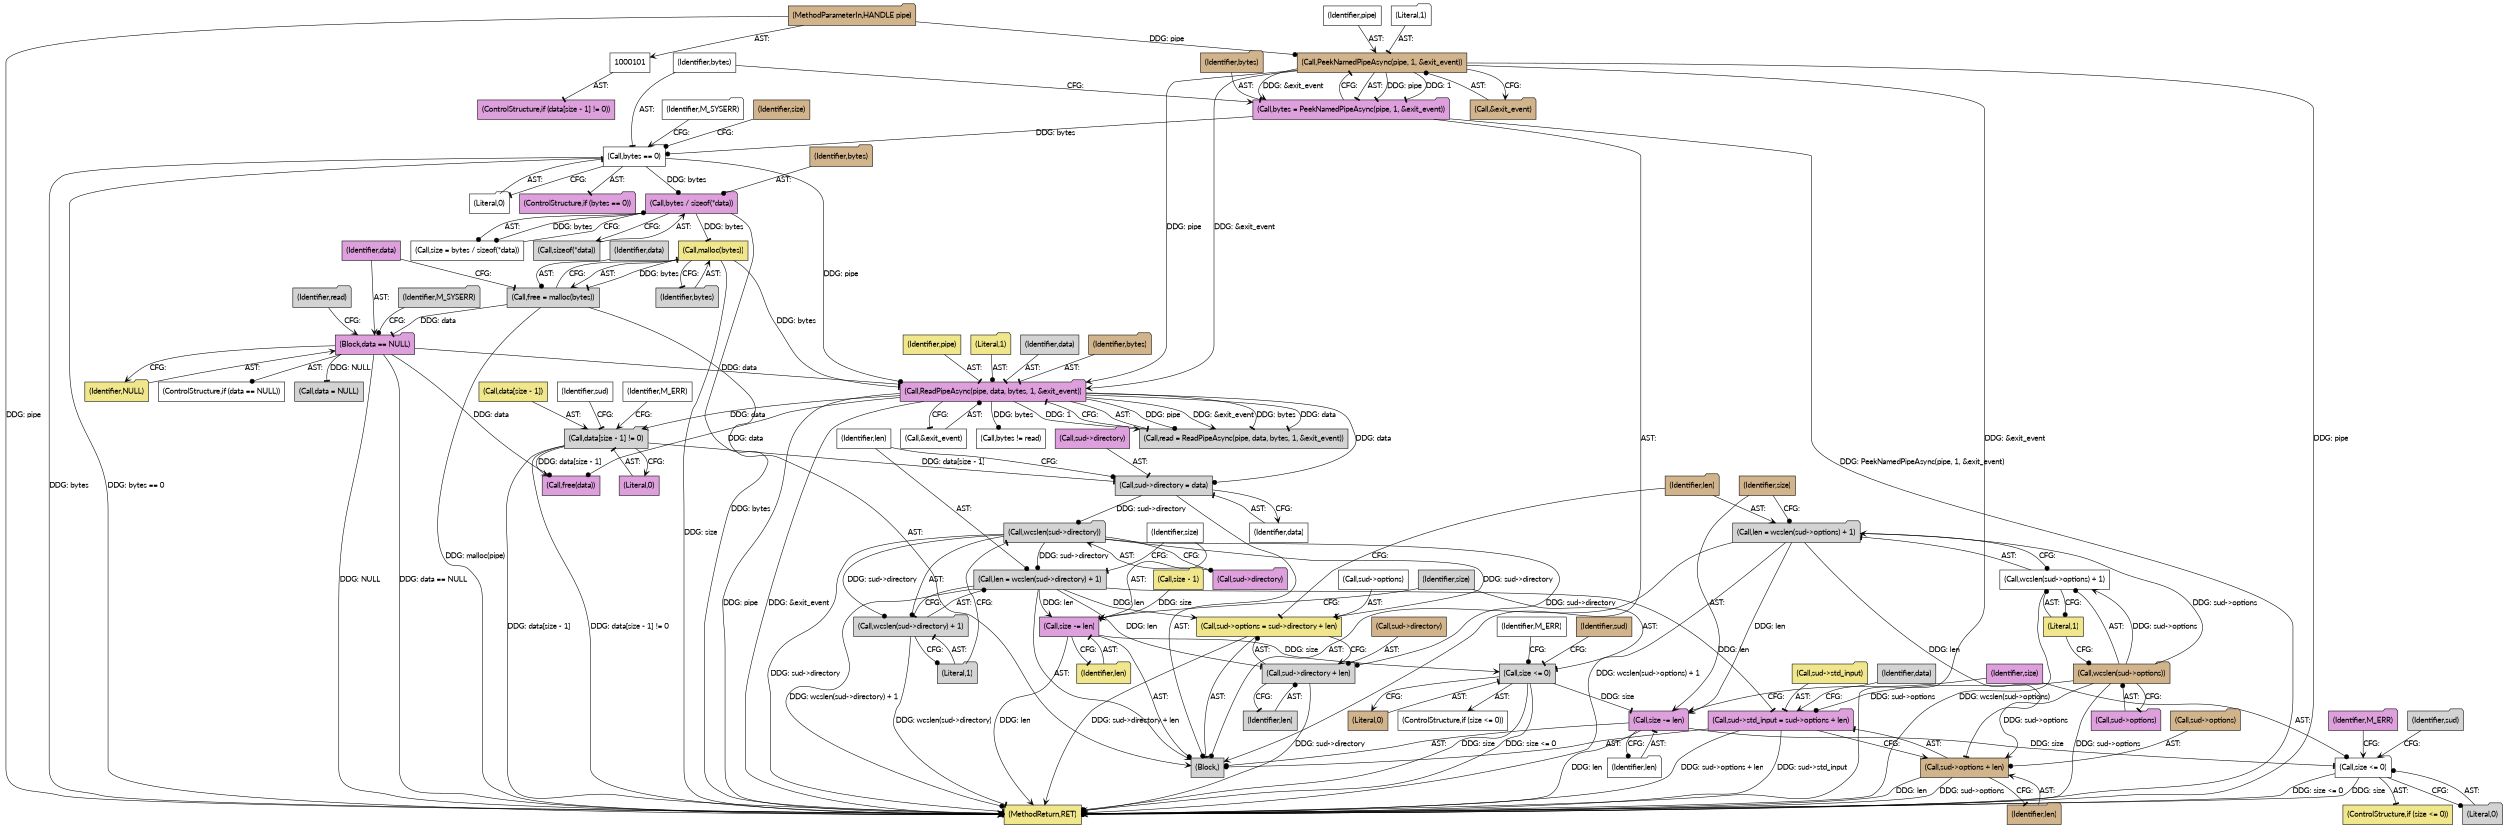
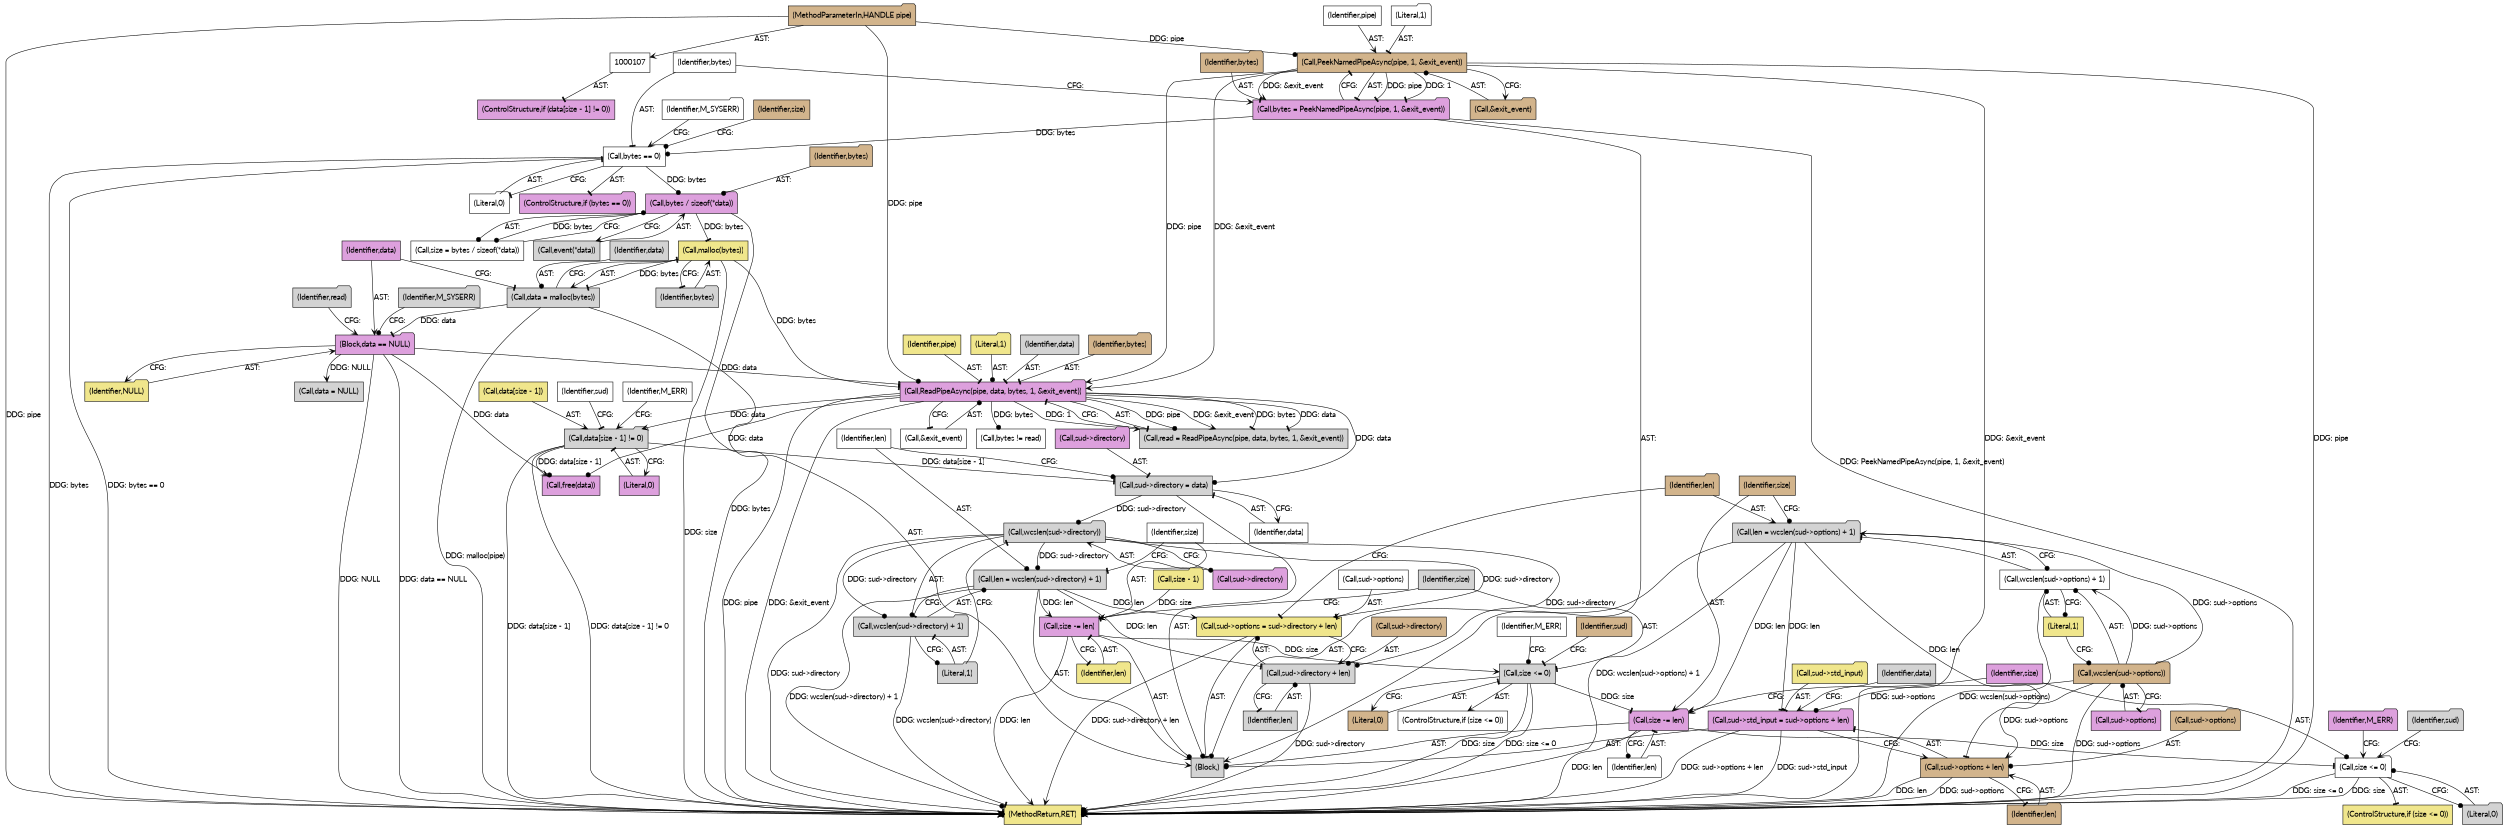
node "1000101": label "1000101" -> "1000107"
edge "(Call,bytes == 0)" -> "(Call,ReadPipeAsync(pipe, data, bytes, 1, &exit_event))": now "(MethodParameterIn,HANDLE pipe)" -> "(Call,ReadPipeAsync(pipe, data, bytes, 1, &exit_event))"
node "(Call,sizeof(*data))": label "(Call,sizeof(*data))" -> "(Call,event(*data))"
node "(Call,free = malloc(bytes))": label "(Call,free = malloc(bytes))" -> "(Call,data = malloc(bytes))"
edge "(Block,data == NULL)" -> "(Call,data = NULL)": arrowhead tee -> vee
node "(ControlStructure,if (data == NULL))": removed
edge "(Call,len = wcslen(sud->directory) + 1)" -> "(Call,sud->std_input = sud->options + len)": now "(Call,len = wcslen(sud->options) + 1)" -> "(Call,sud->std_input = sud->options + len)"
